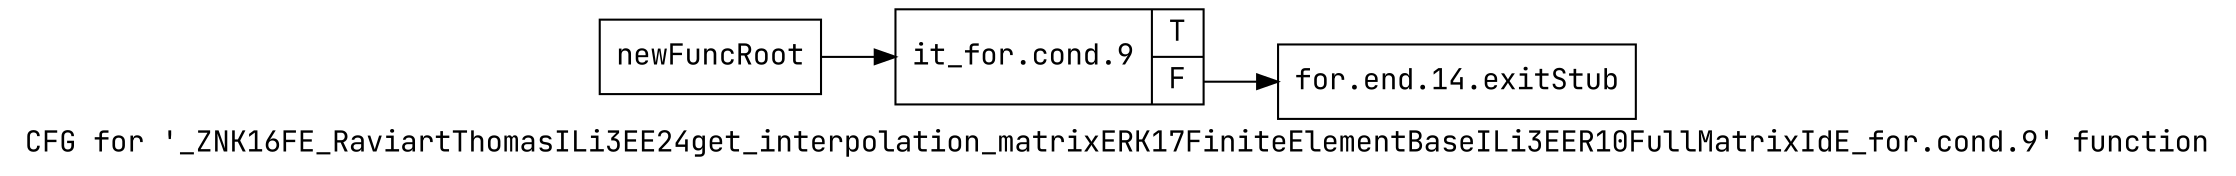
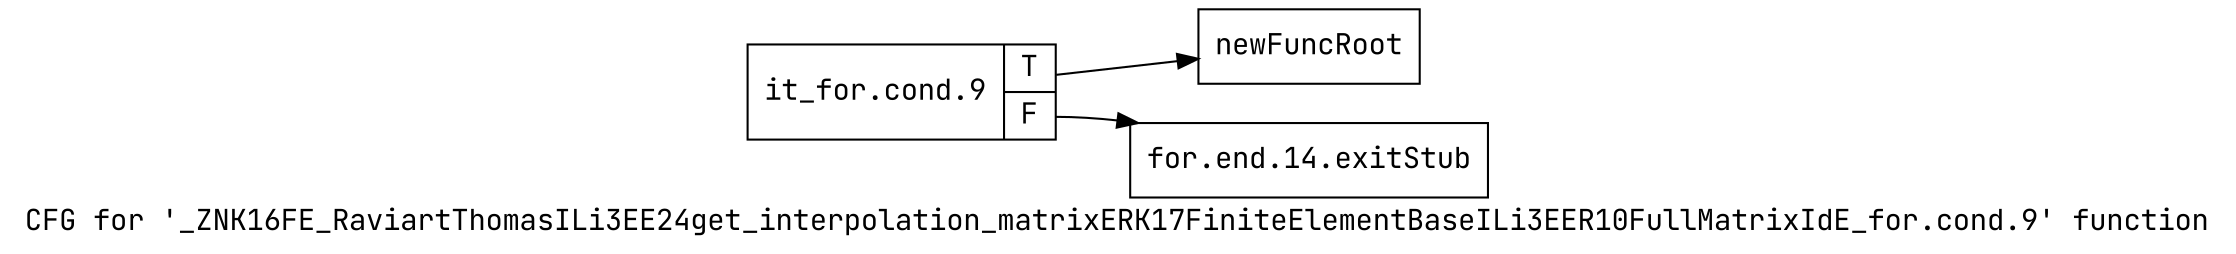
edge "newFuncRoot" -> "it_for.cond.9": reversed
